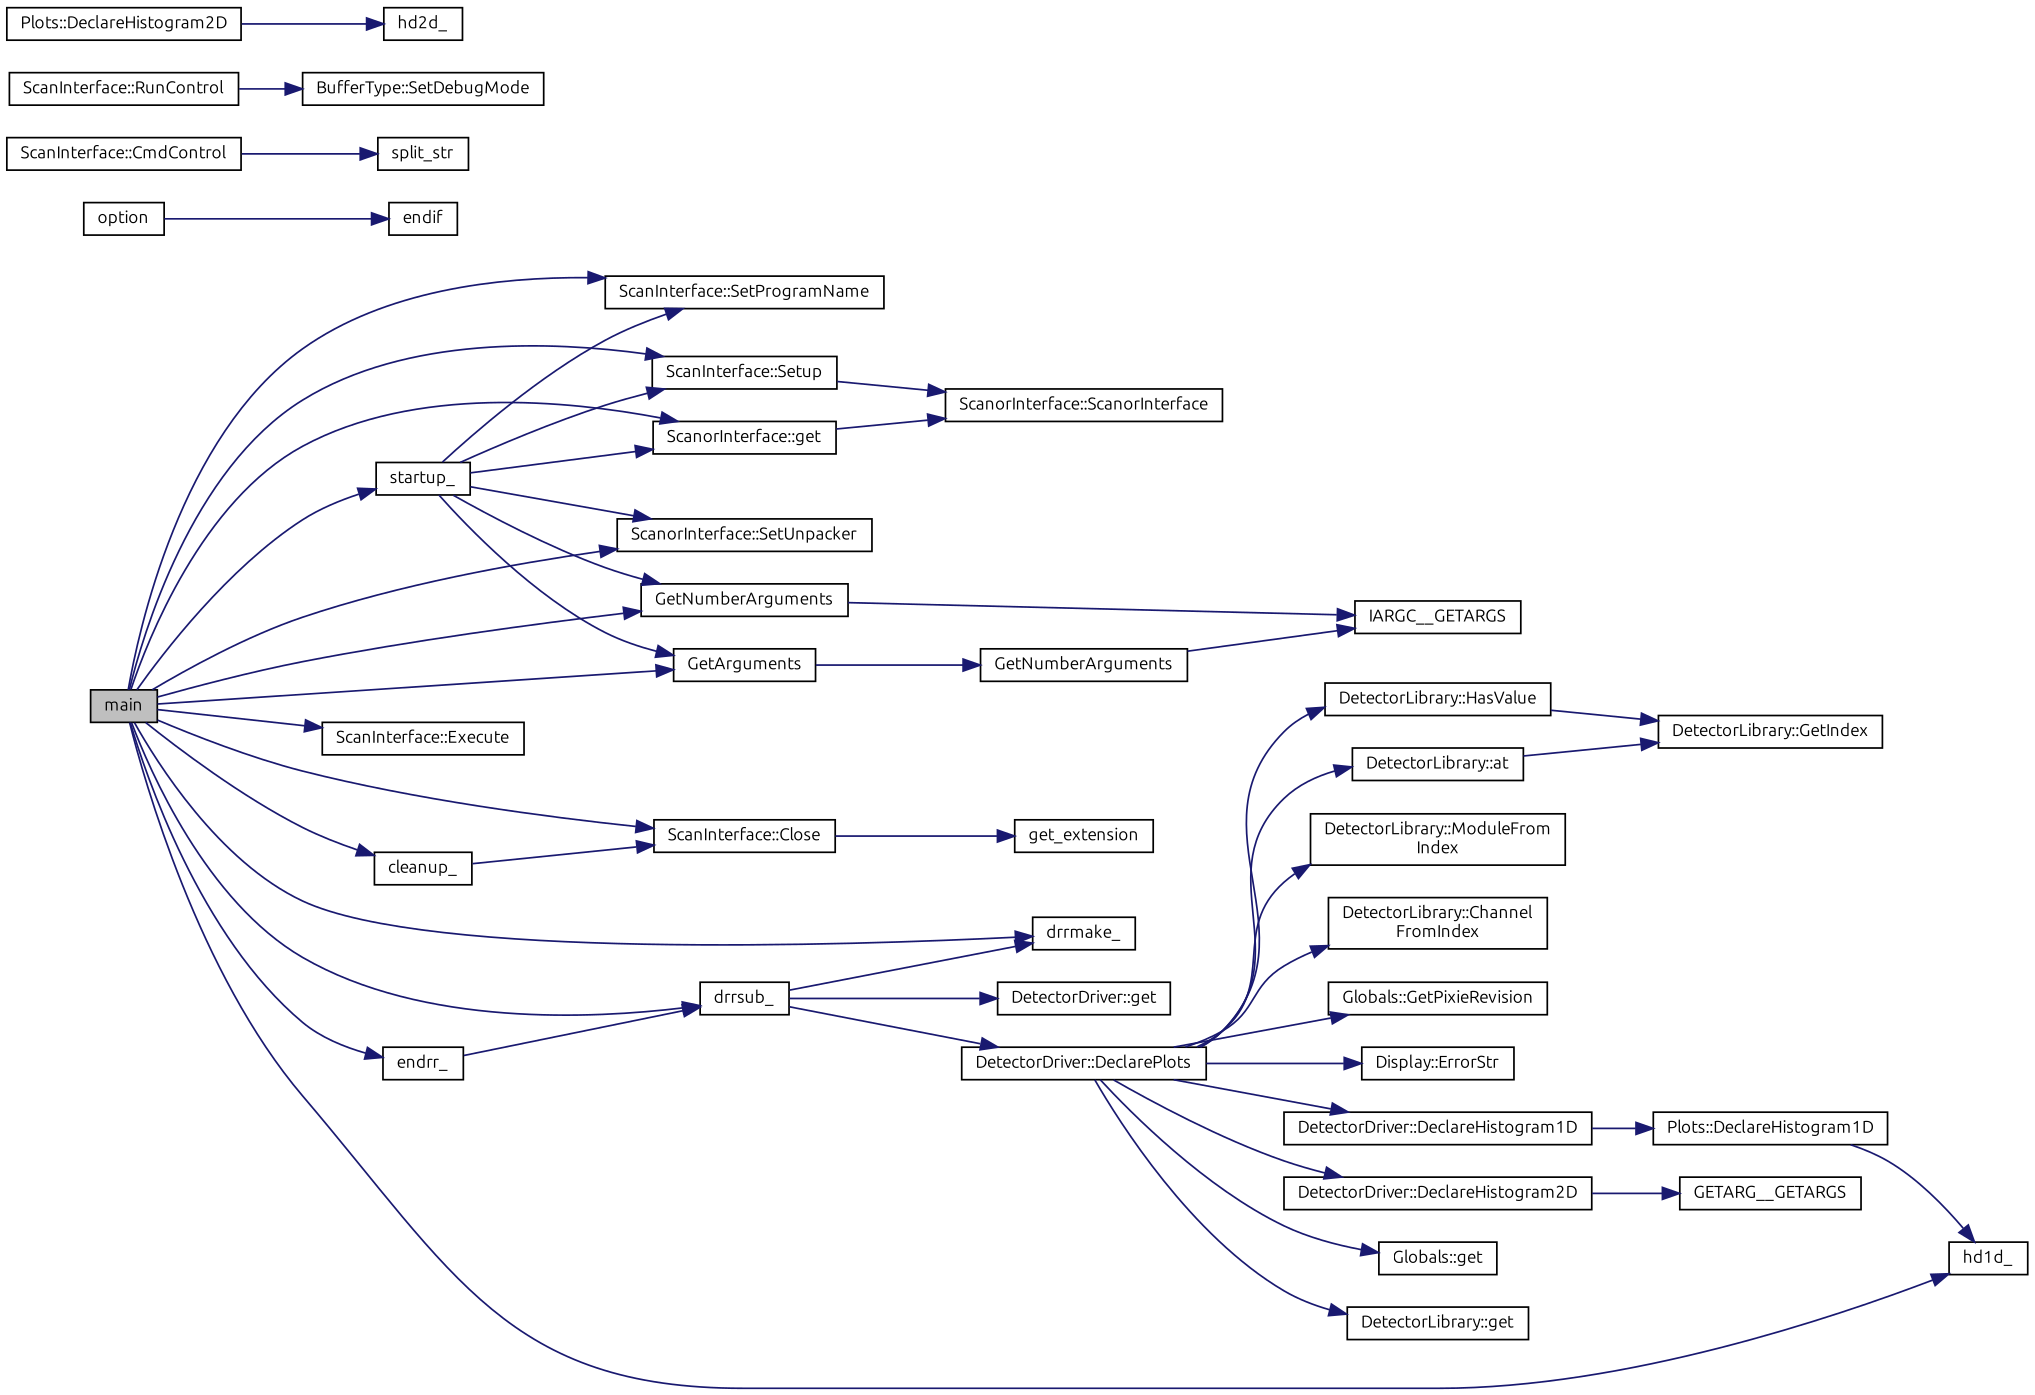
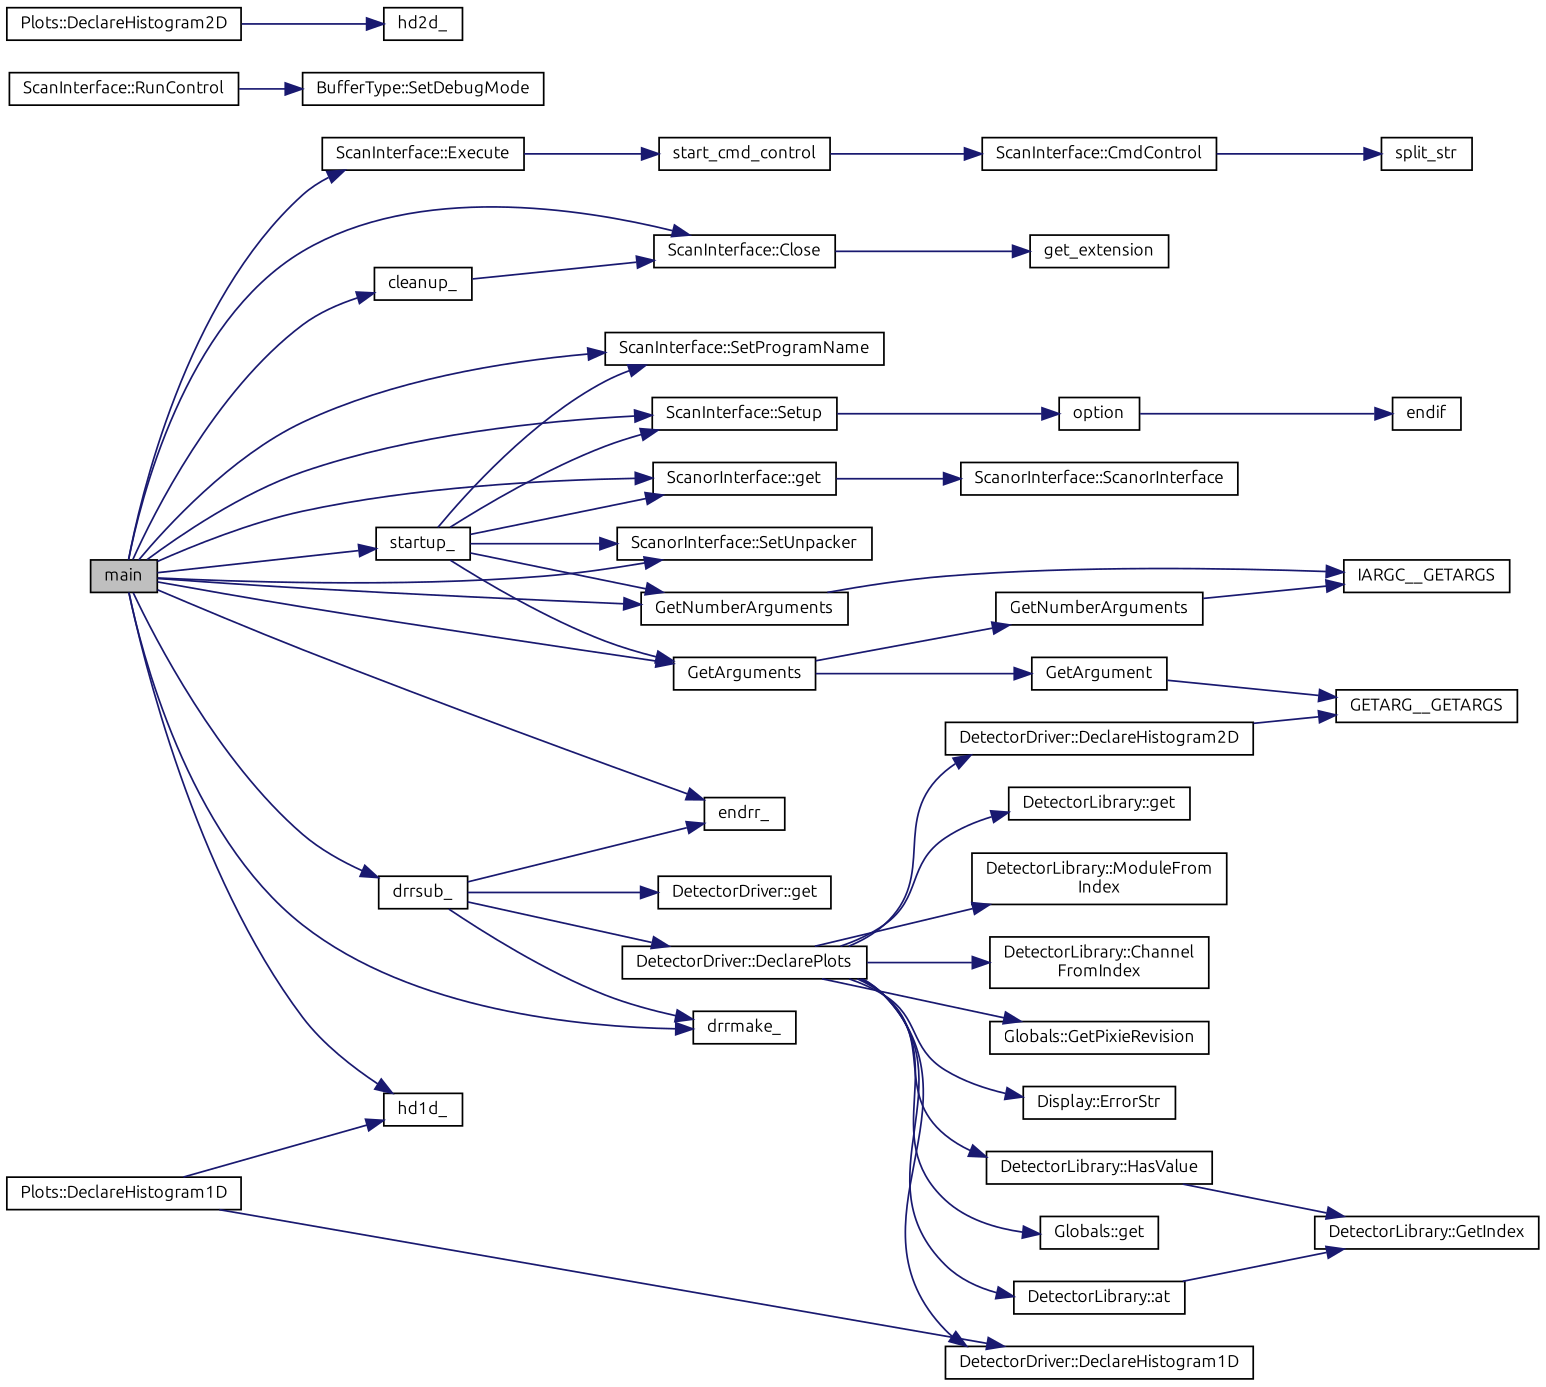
node "start_cmd_control": added
edge "ScanInterface::Setup" -> "ScanorInterface::ScanorInterface": now "ScanInterface::Setup" -> "option"
node "GetArgument": added
edge "endrr_" -> "drrsub_": reversed
edge "DetectorDriver::DeclareHistogram1D" -> "Plots::DeclareHistogram1D": reversed
